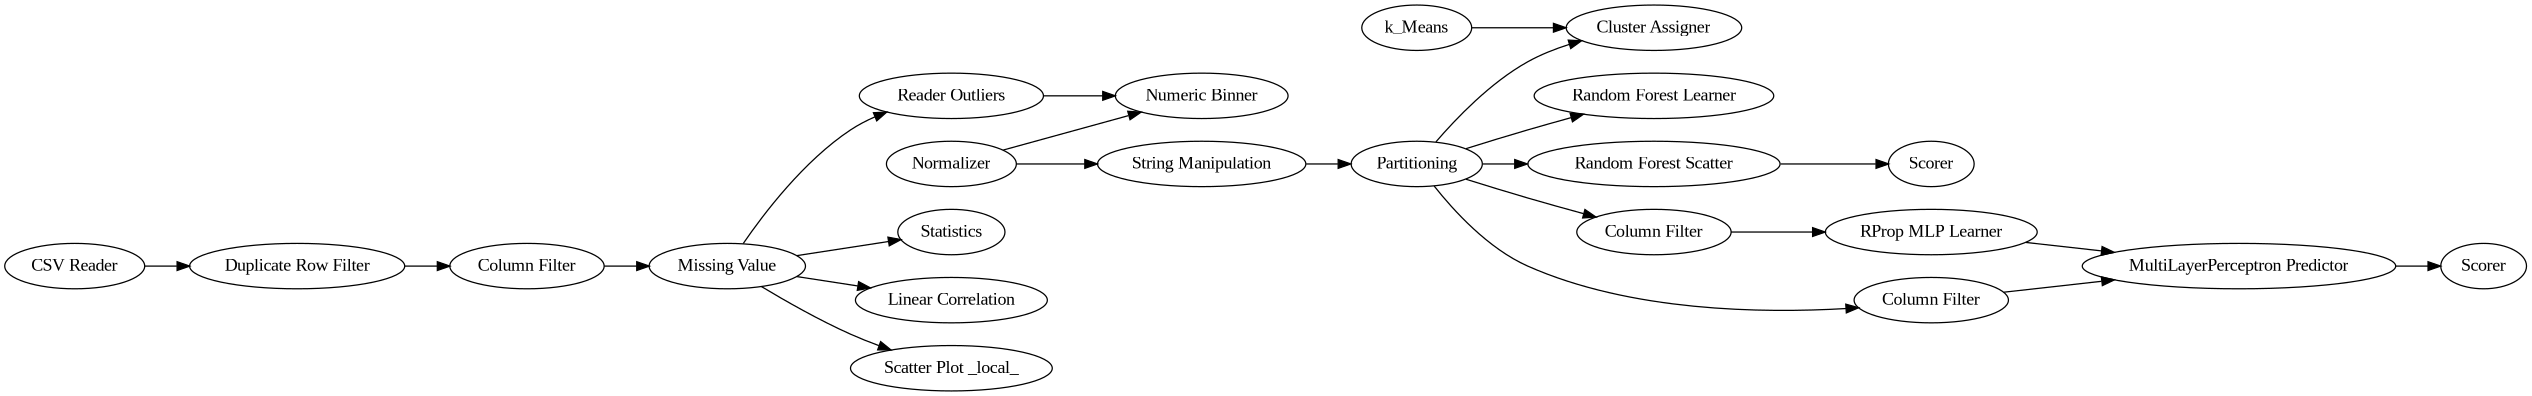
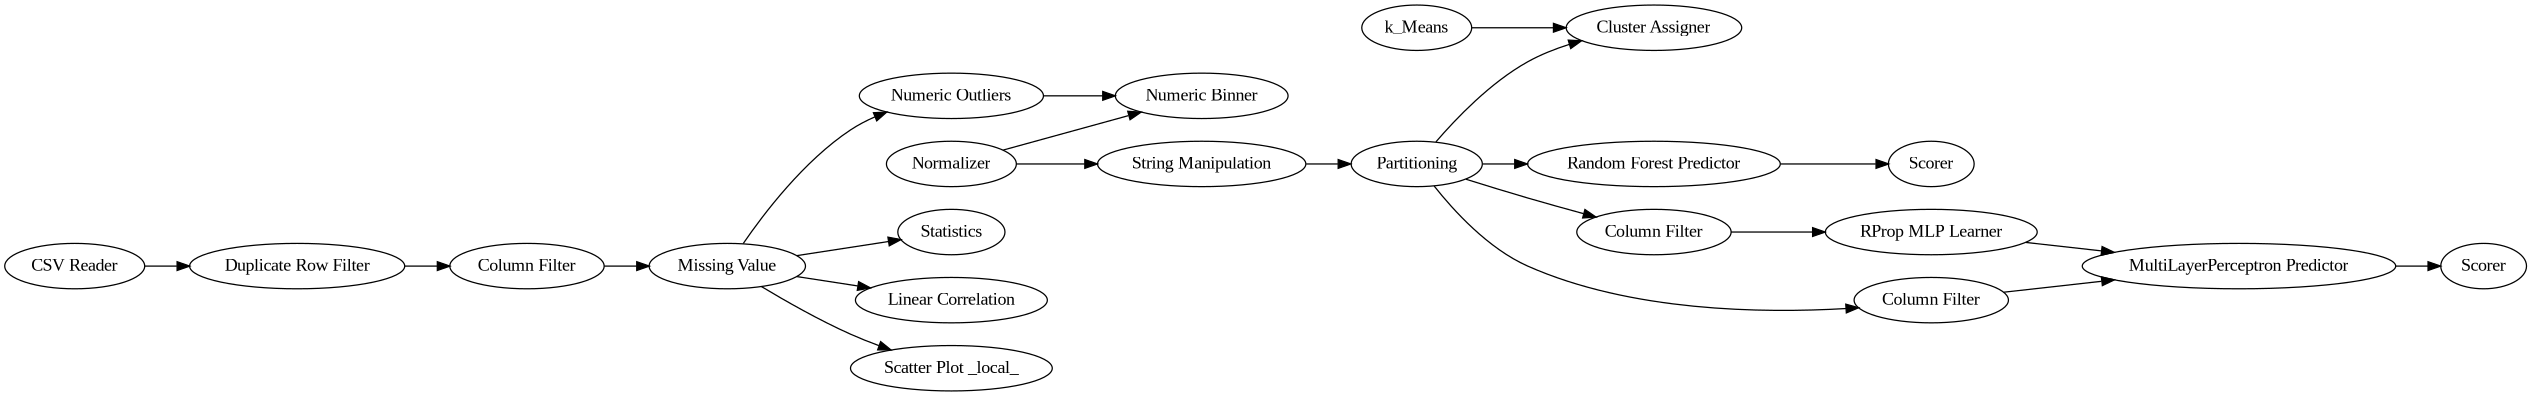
node "Reader Outliers": label "Reader Outliers" -> "Numeric Outliers"
node "Random Forest Learner": removed
node "Random Forest Scatter": label "Random Forest Scatter" -> "Random Forest Predictor"
